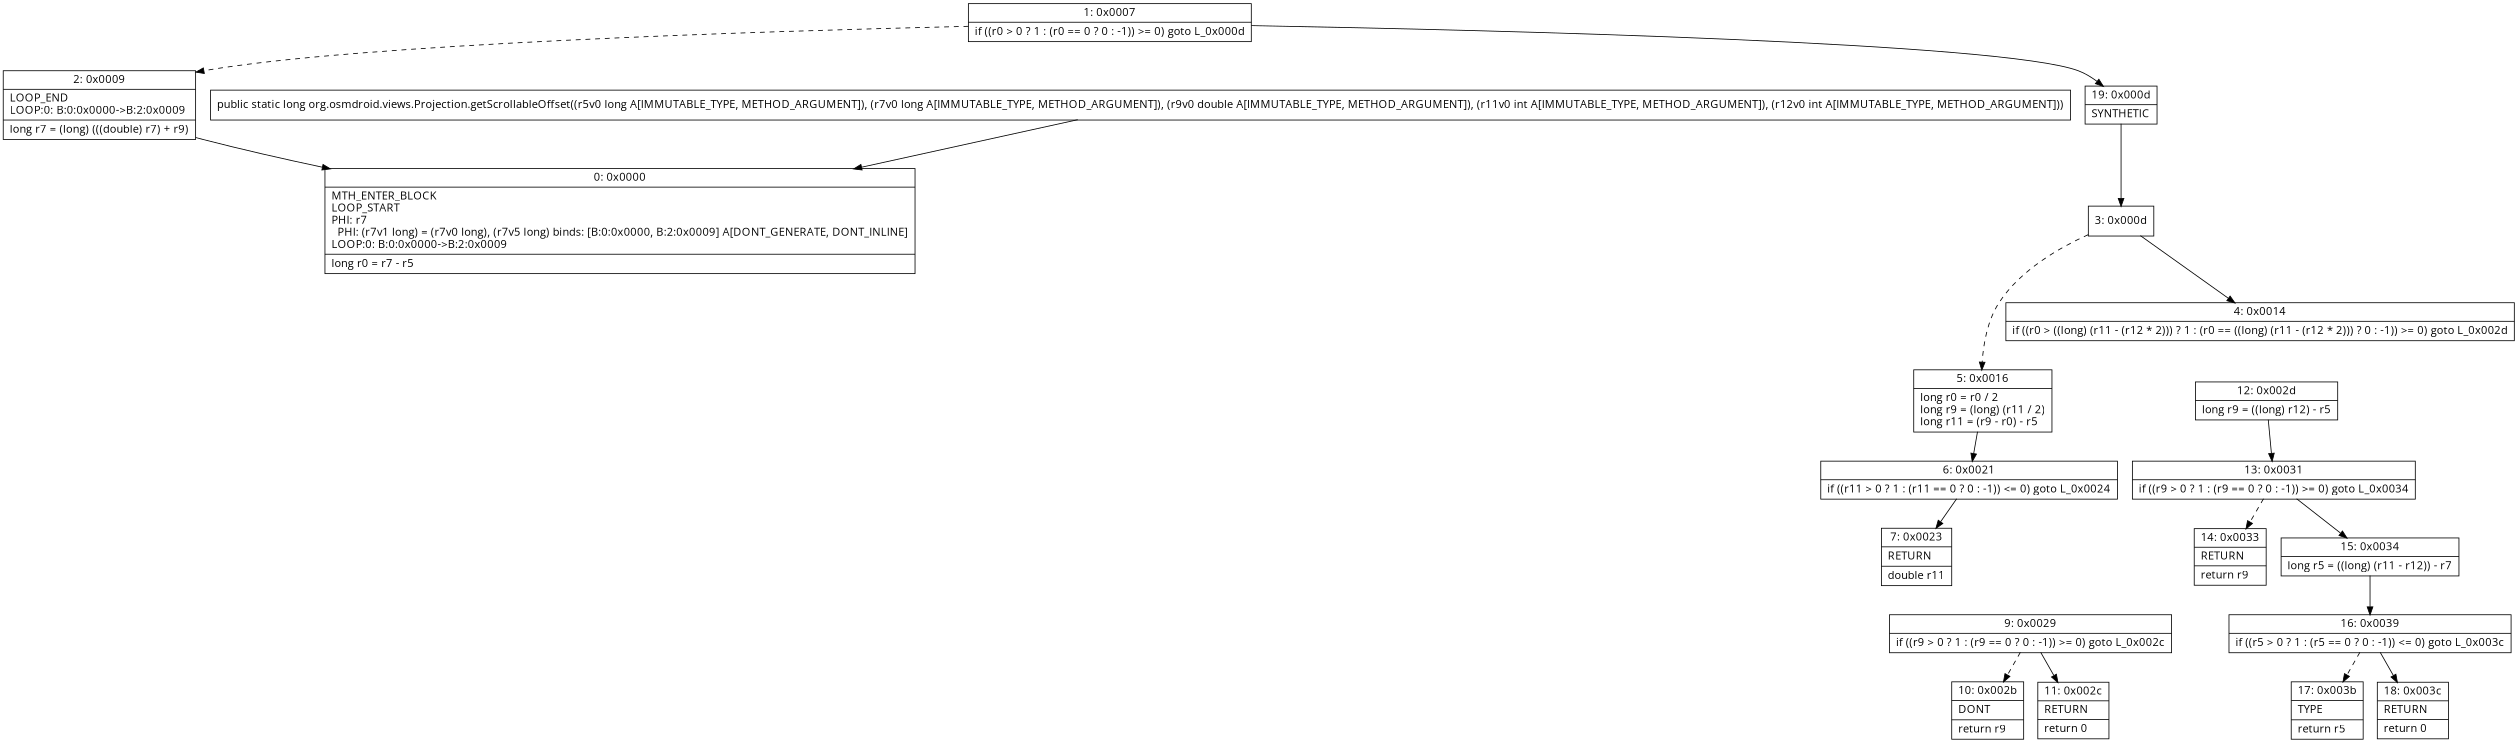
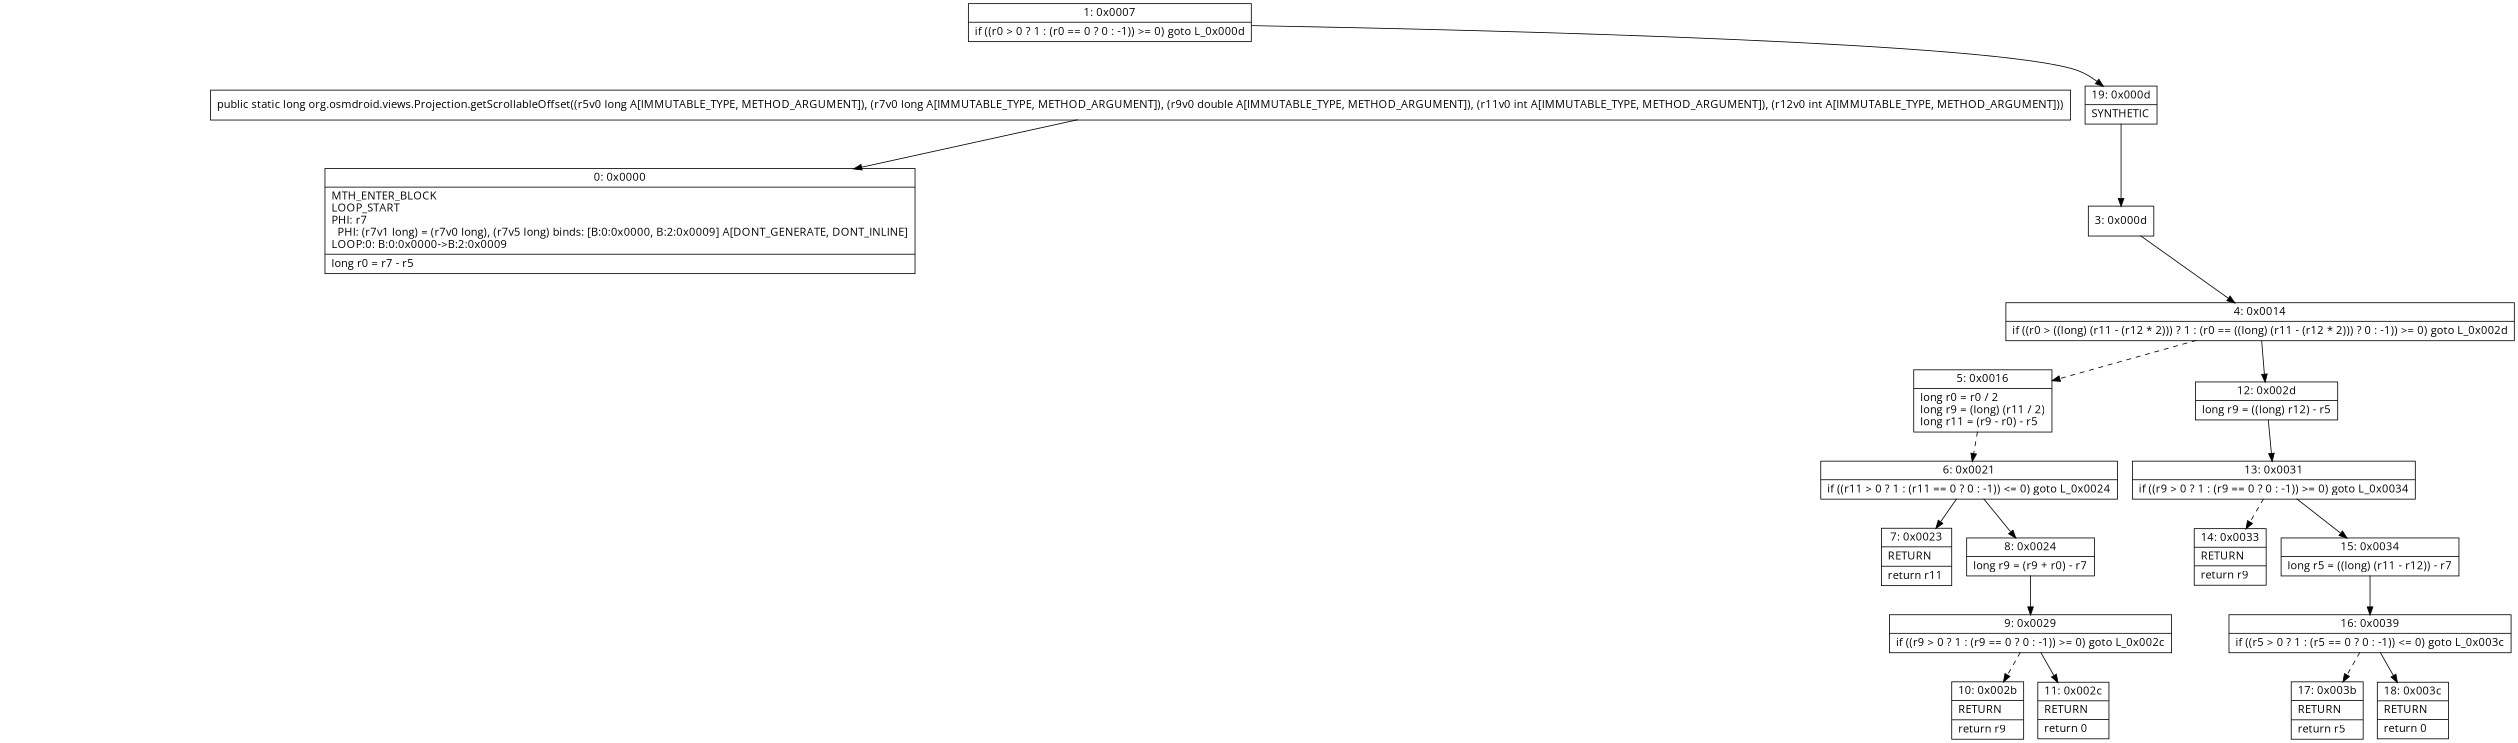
node "2: 0x0009": removed
edge "3: 0x000d" -> "5: 0x0016": now "4: 0x0014" -> "5: 0x0016"
edge "4: 0x0014" -> "12: 0x002d": added
edge "5: 0x0016" -> "6: 0x0021": style solid -> dashed
node "8: 0x0024": added
node "7: 0x0023": text "double r11" -> "return r11"
node "10: 0x002b": text "DONT" -> "RETURN"
node "17: 0x003b": text "TYPE" -> "RETURN"
